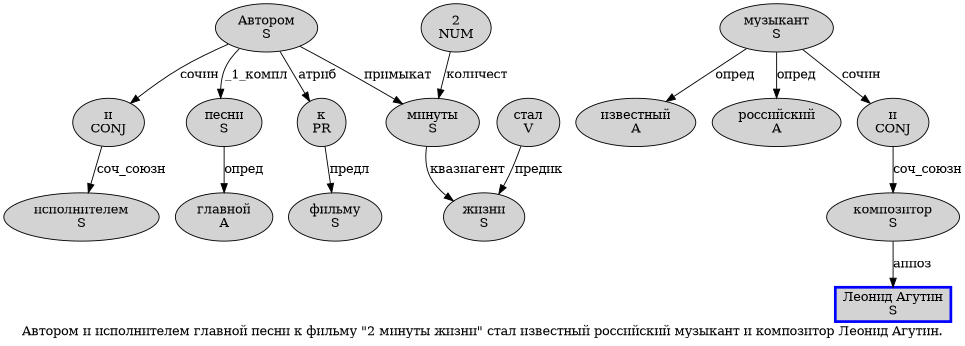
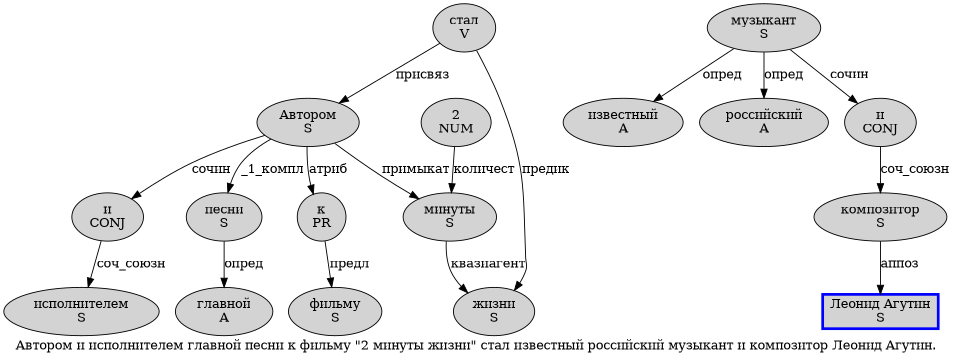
edge "стал V" -> "Автором S": added, label "присвяз"
